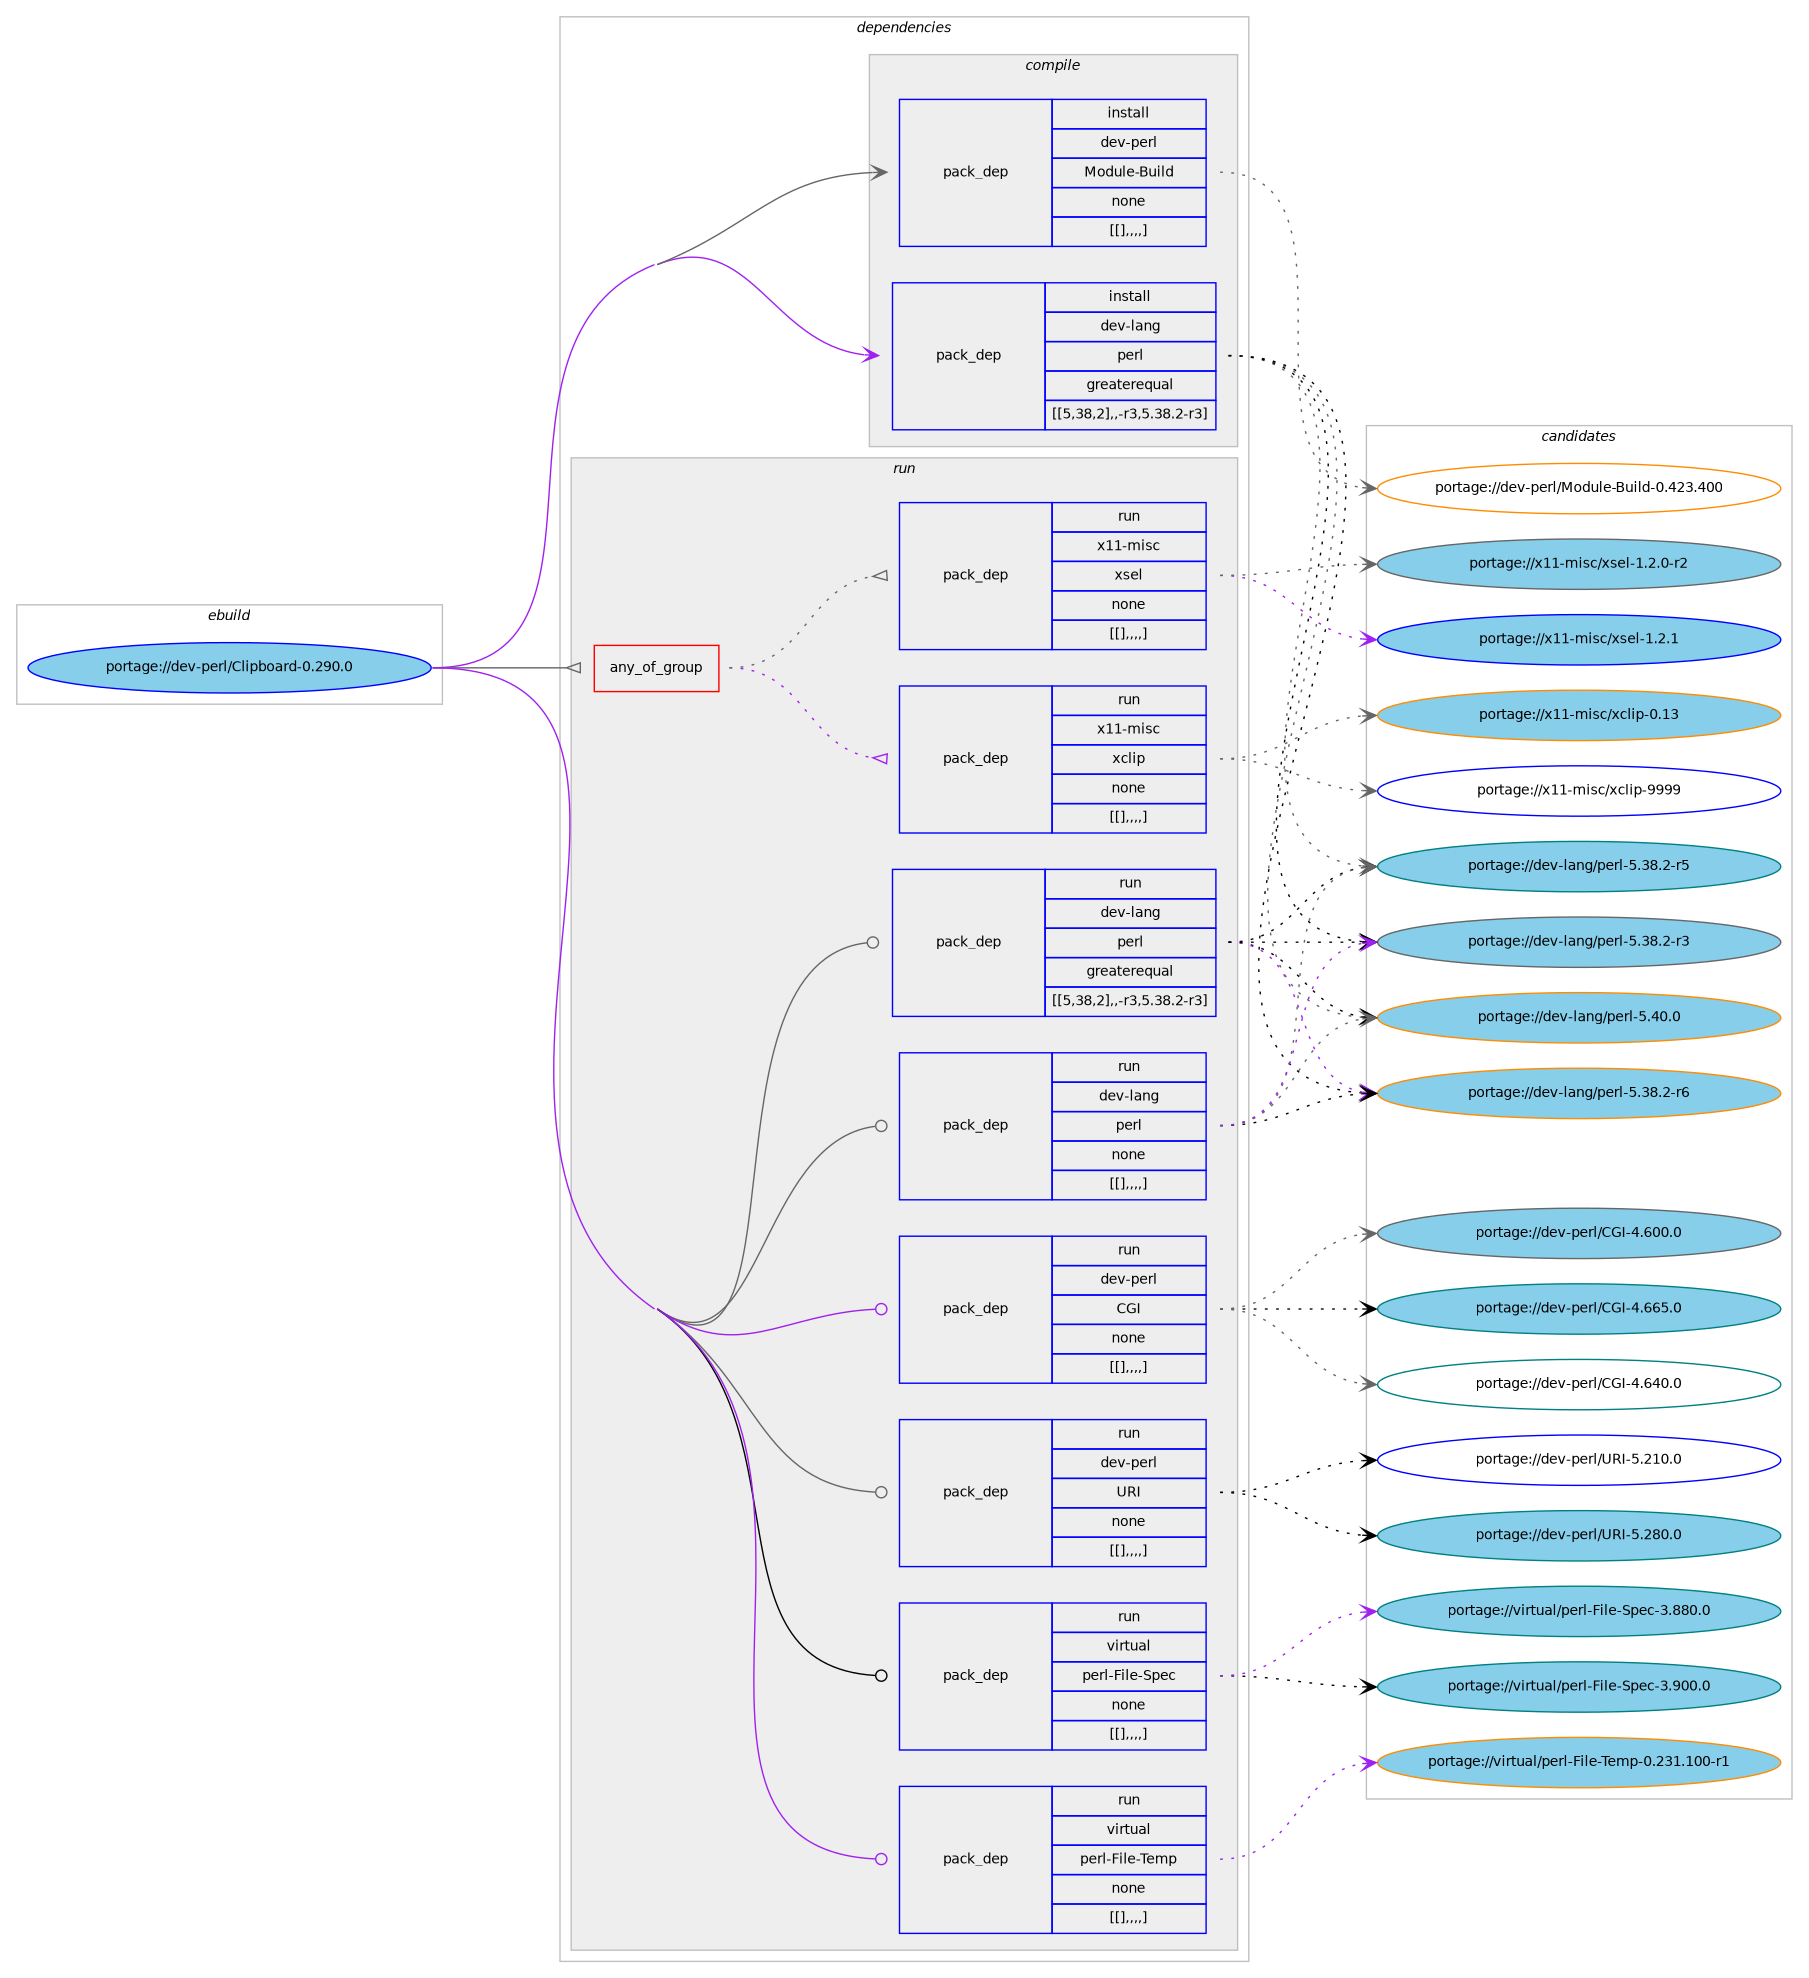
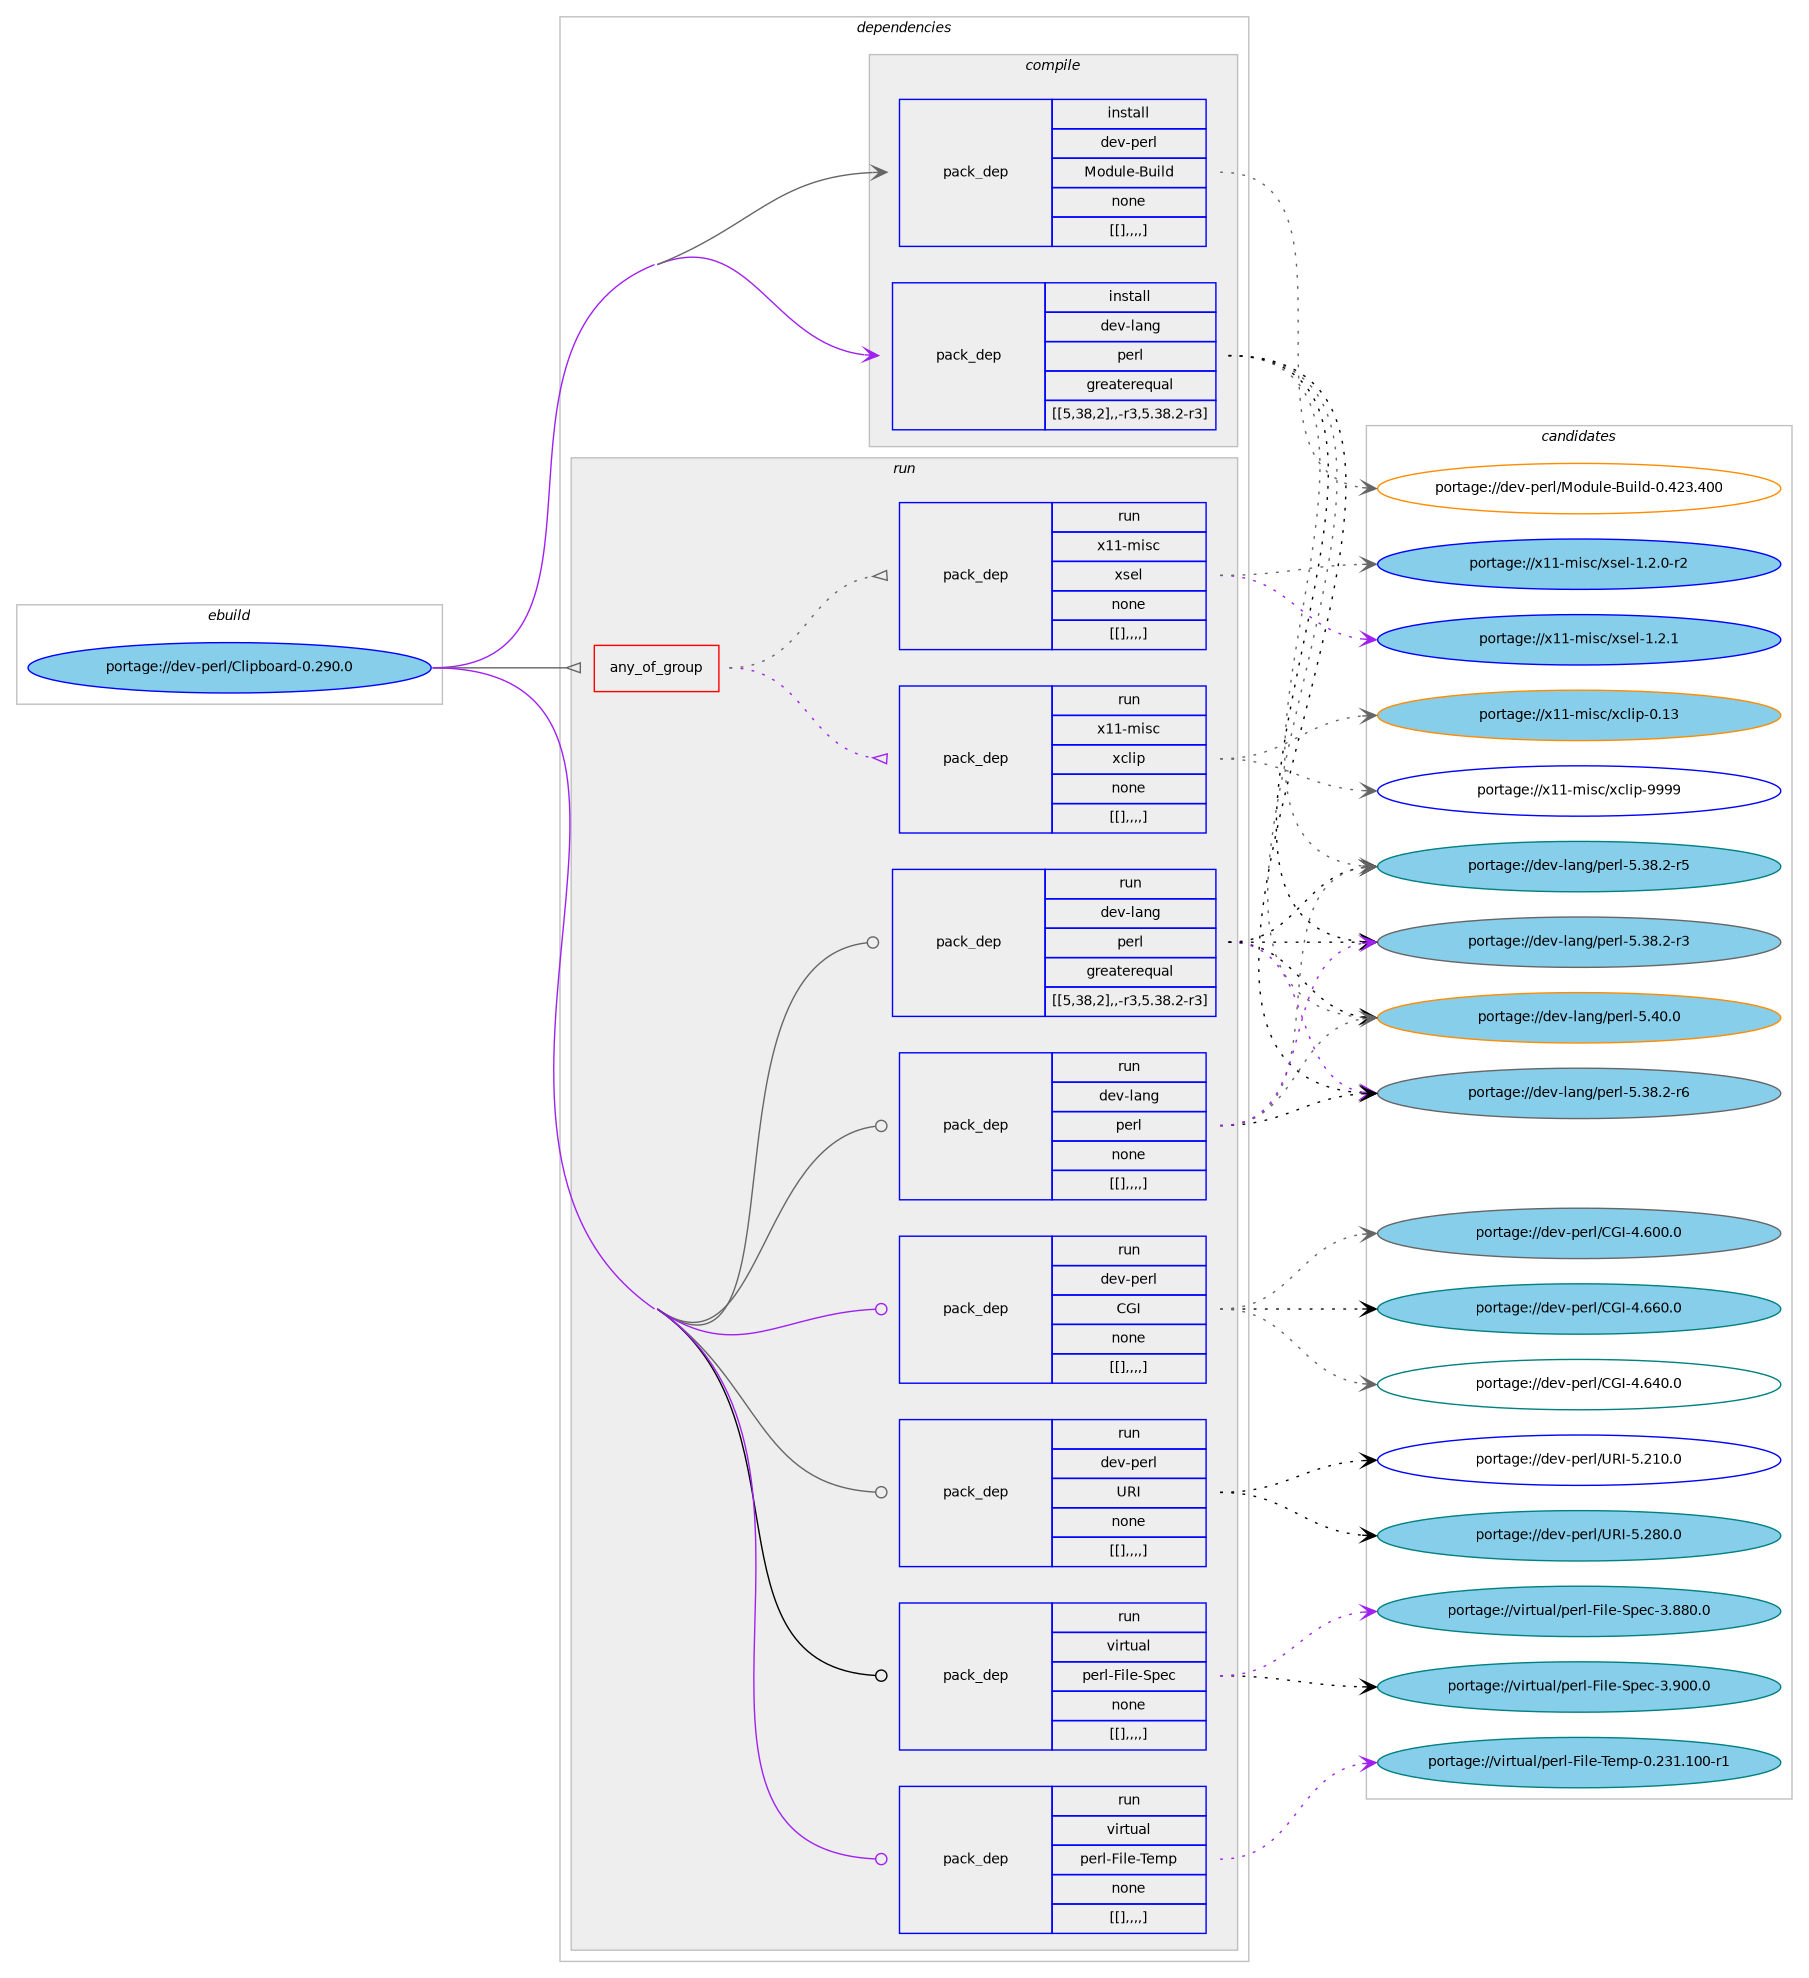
node "portage://x11-misc/xsel-1.2.0-r2": color gray40 -> blue
node "portage://dev-lang/perl-5.38.2-r6": color darkorange -> gray40
node "portage://dev-perl/CGI-4.665.0": label "portage://dev-perl/CGI-4.665.0" -> "portage://dev-perl/CGI-4.660.0"
node "portage://virtual/perl-File-Temp-0.231.100-r1": color darkorange -> teal
